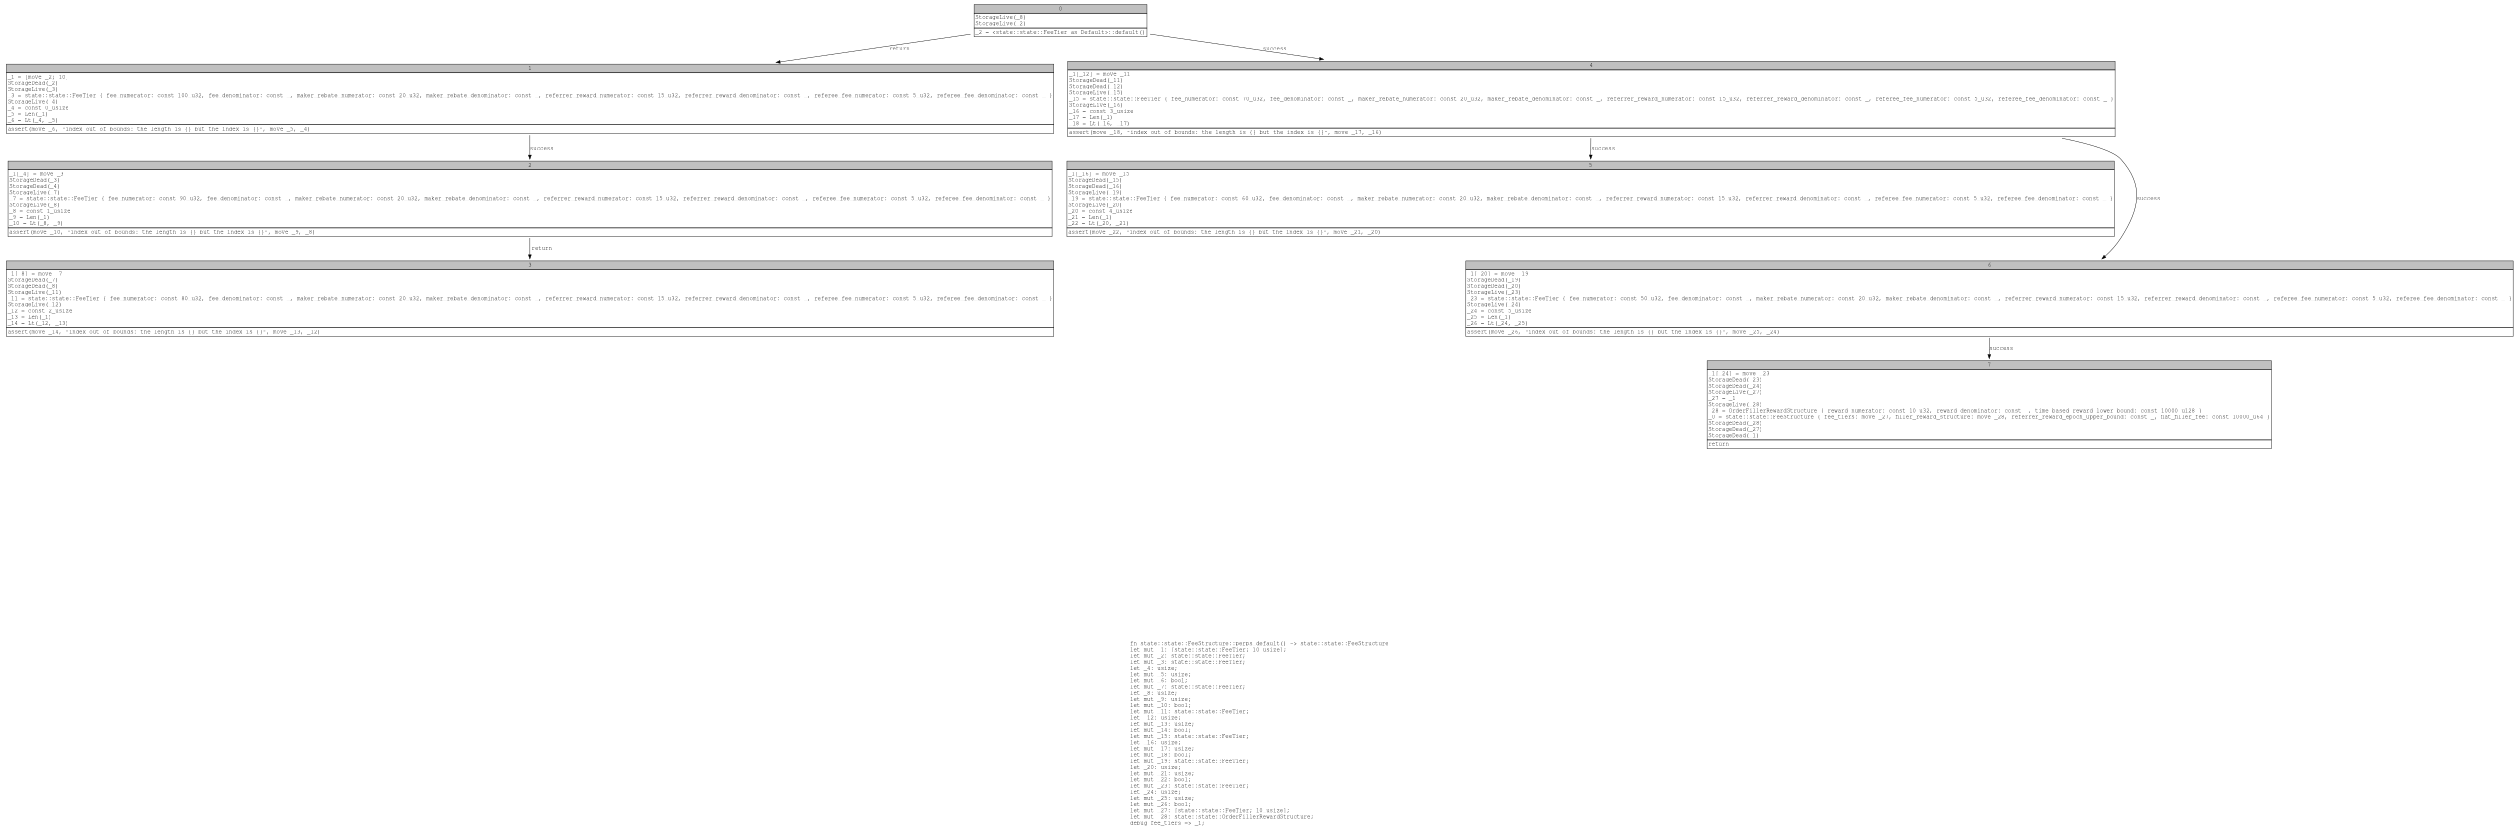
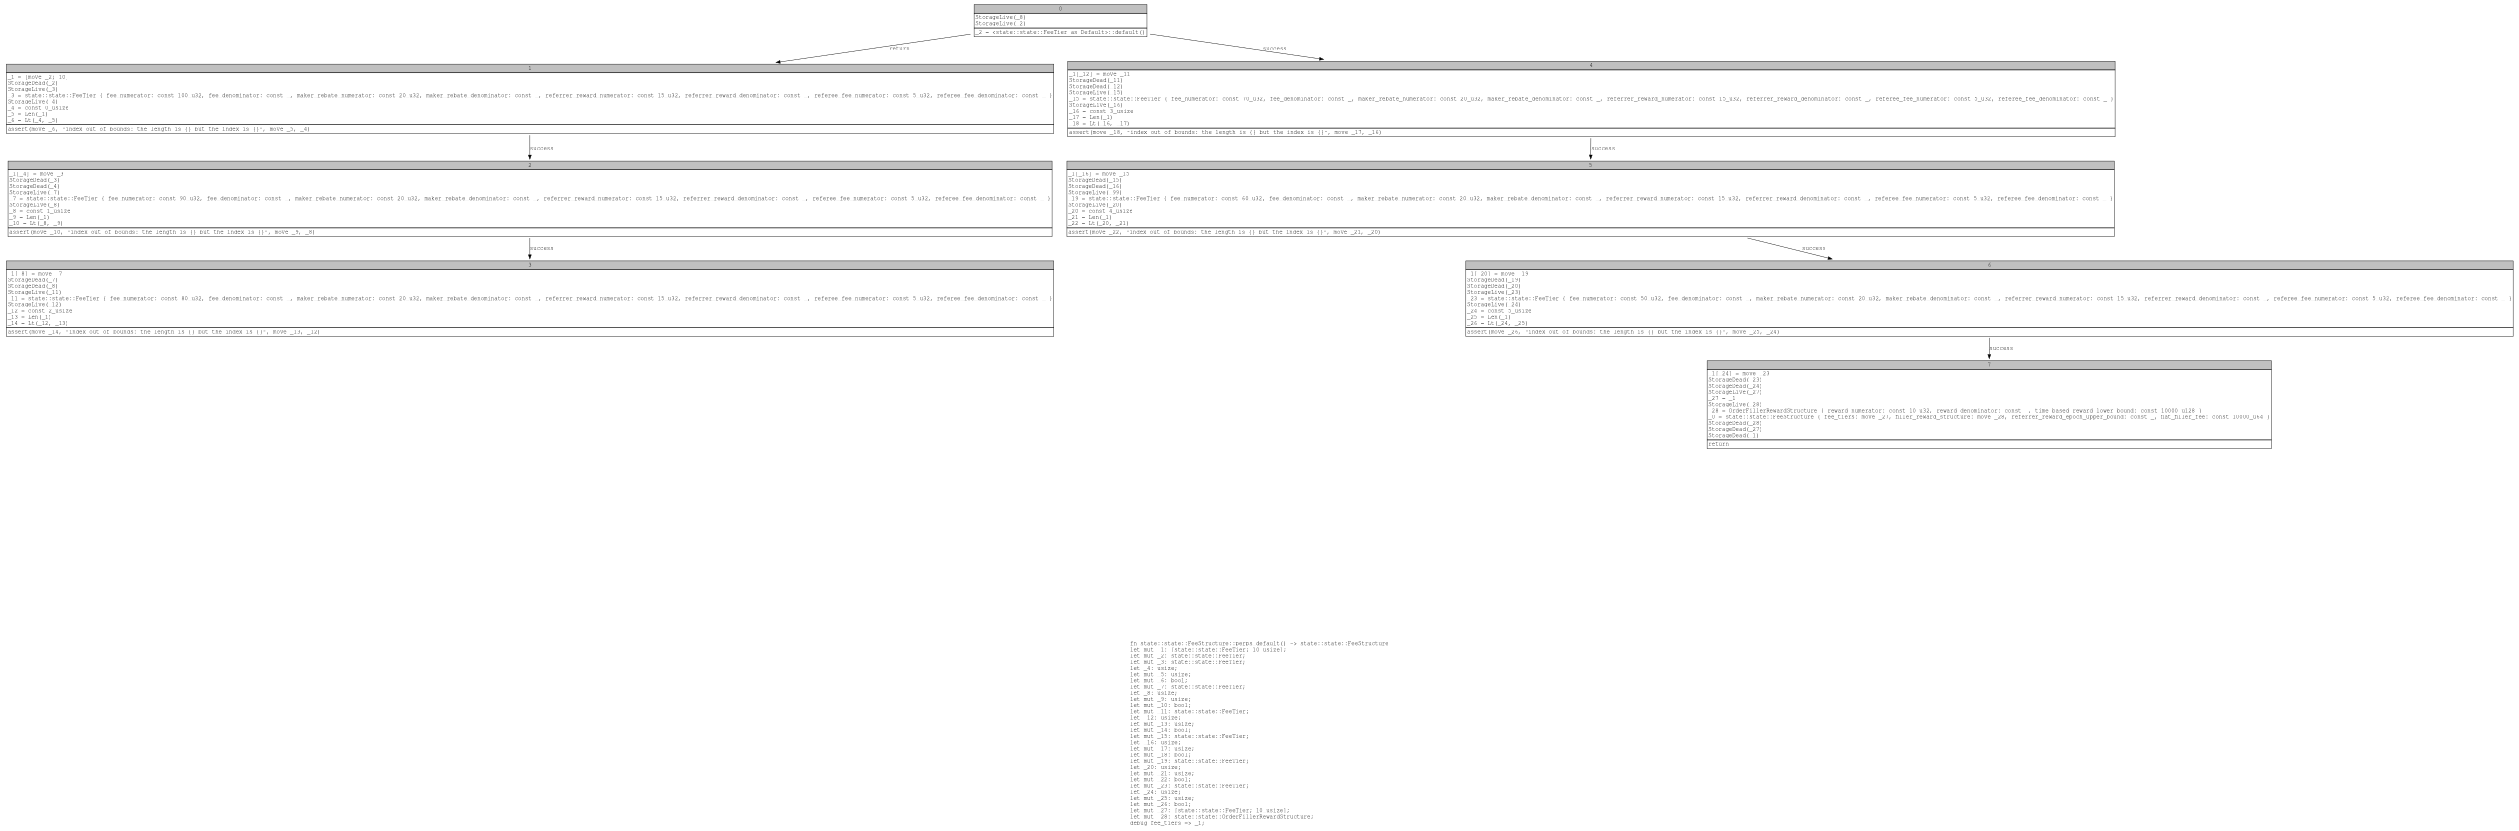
edge "4" -> "6": now "5" -> "6"
node "5": text "StorageLive(_19)" -> "StorageLive(_99)"
edge "2" -> "3": label "return" -> "success"
